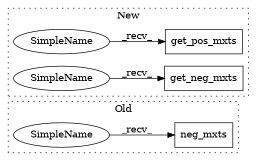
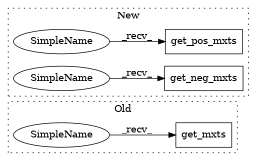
node "neg_mxts": label "neg_mxts" -> "get_mxts"
